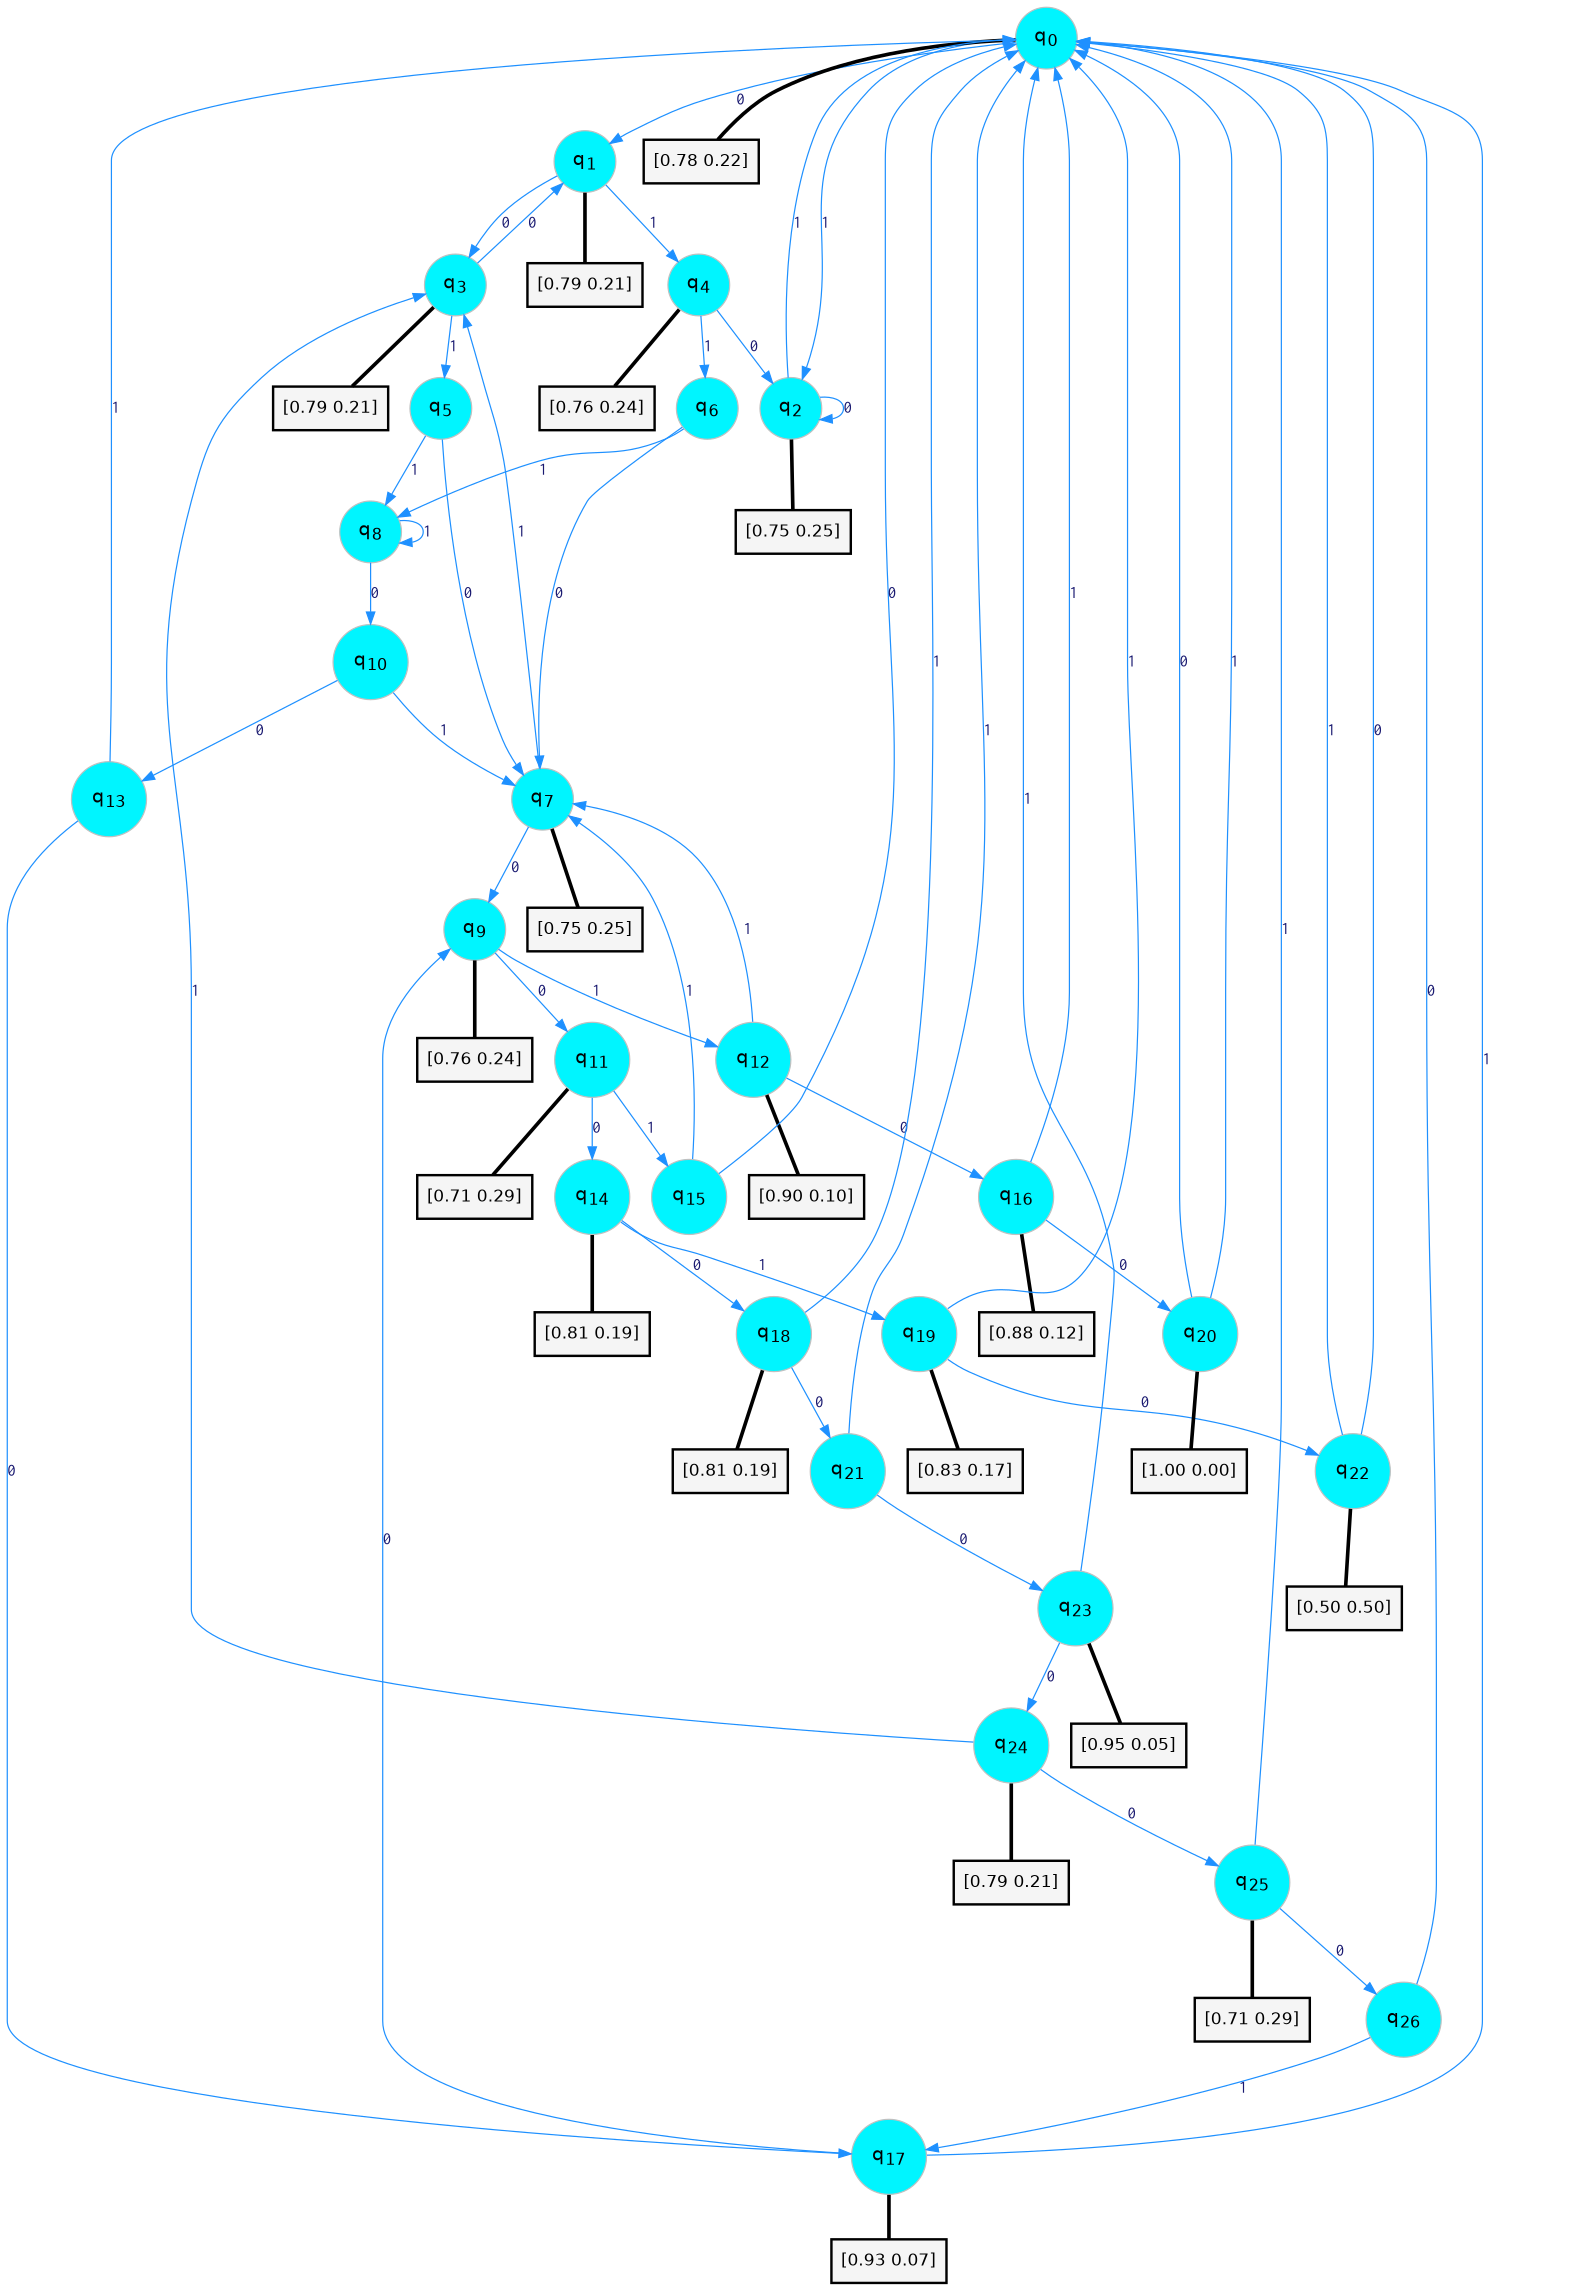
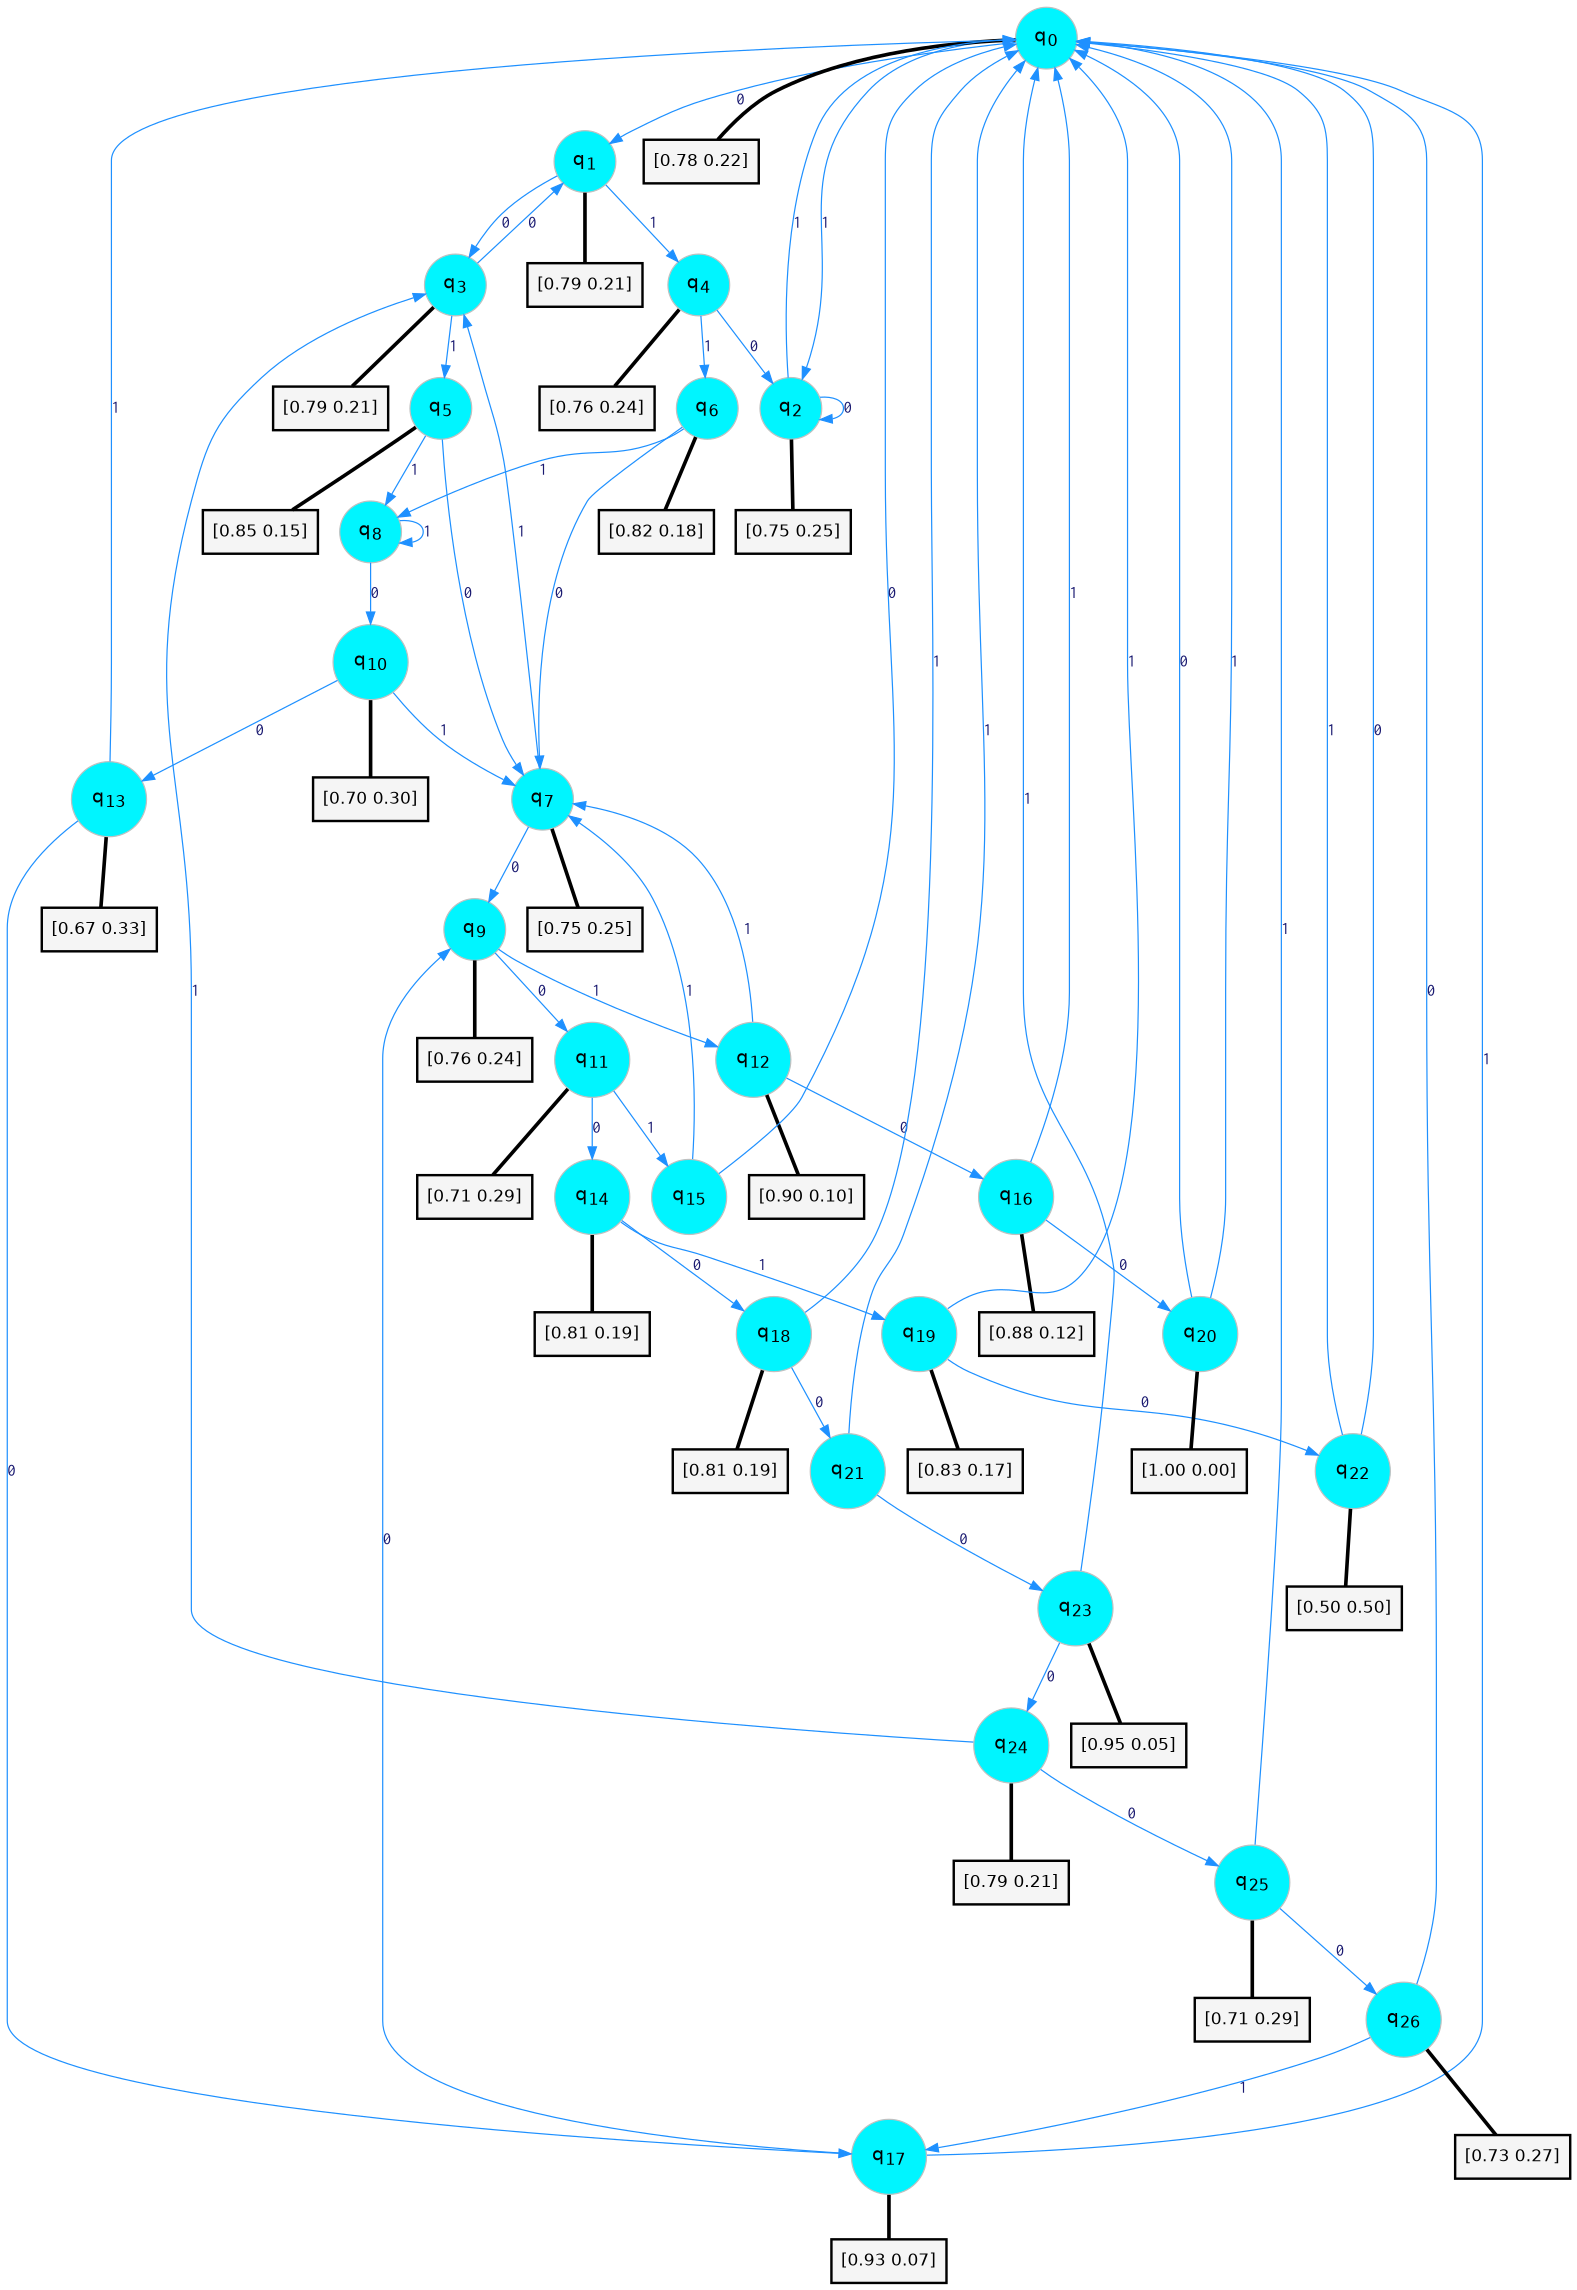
node "[0.85 0.15]": added
node "[0.82 0.18]": added
node "[0.70 0.30]": added
node "[0.67 0.33]": added
node "[0.73 0.27]": added
